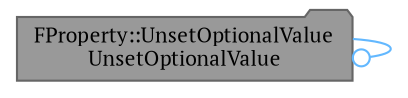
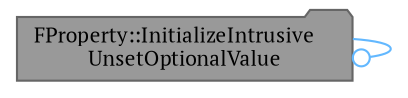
node "FProperty::UnsetOptionalValue UnsetOptionalValue": label "FProperty::UnsetOptionalValue UnsetOptionalValue" -> "FProperty::InitializeIntrusive UnsetOptionalValue"
